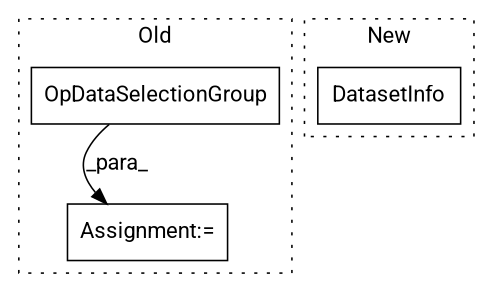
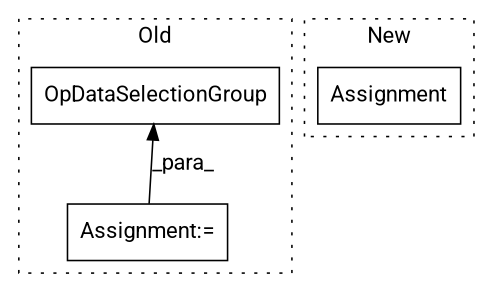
node "DatasetInfo": label "DatasetInfo" -> "Assignment"
edge "OpDataSelectionGroup" -> "Assignment:=": reversed
